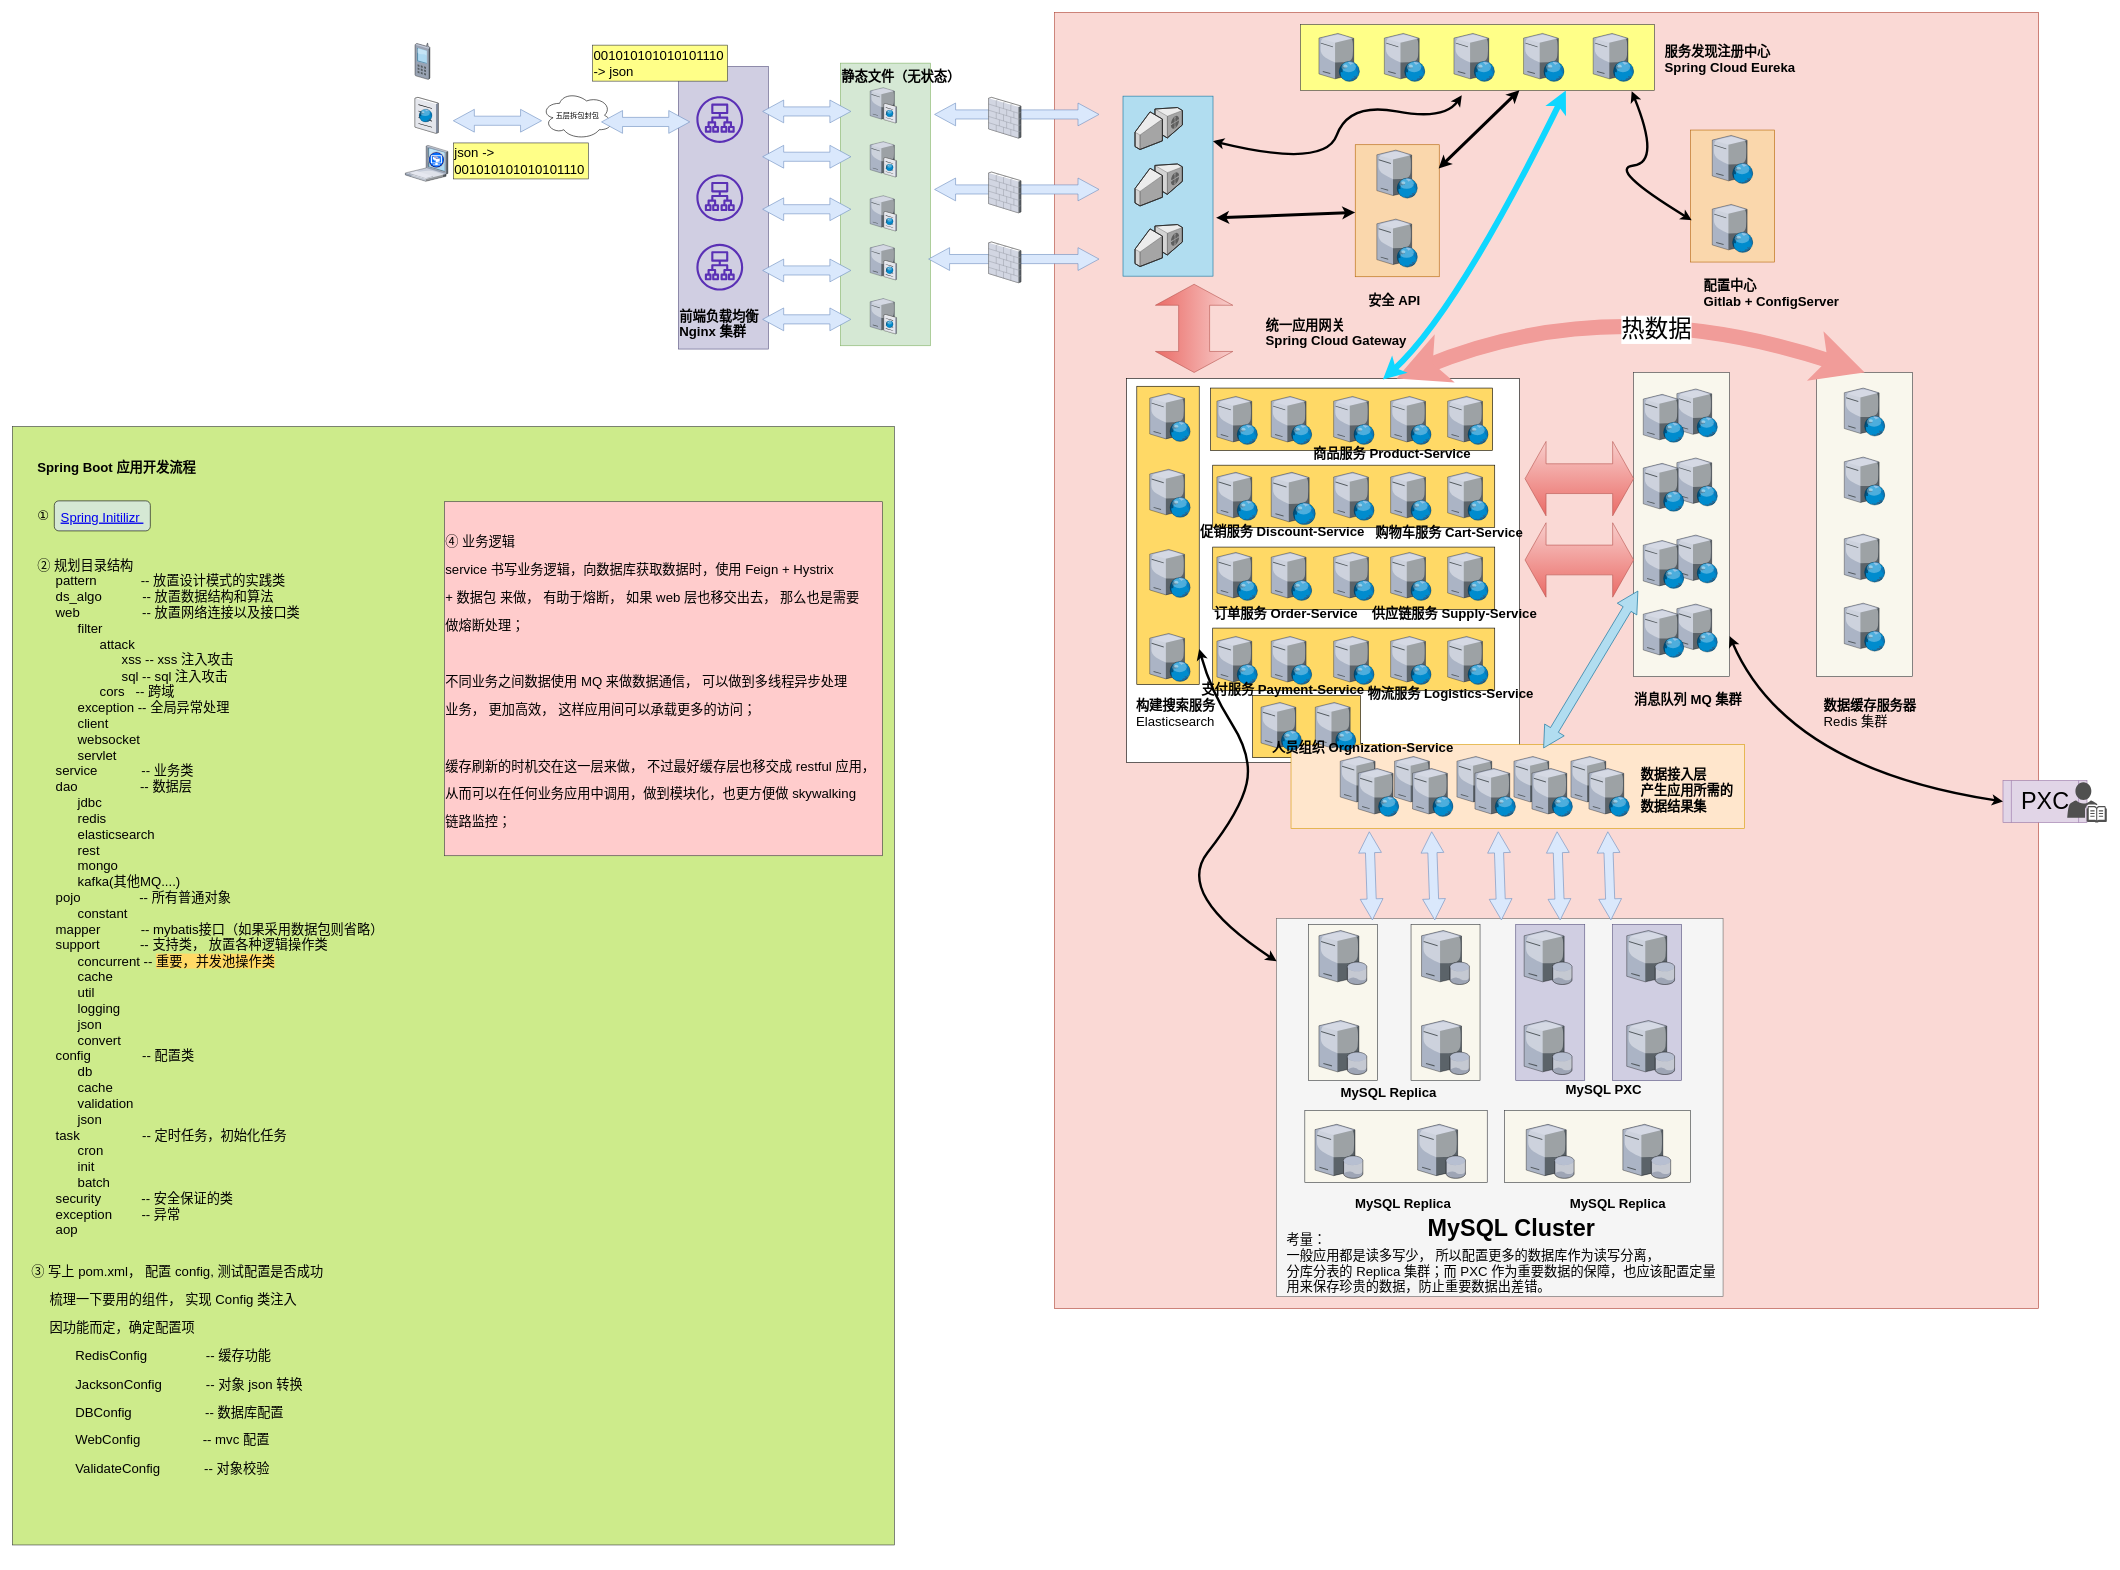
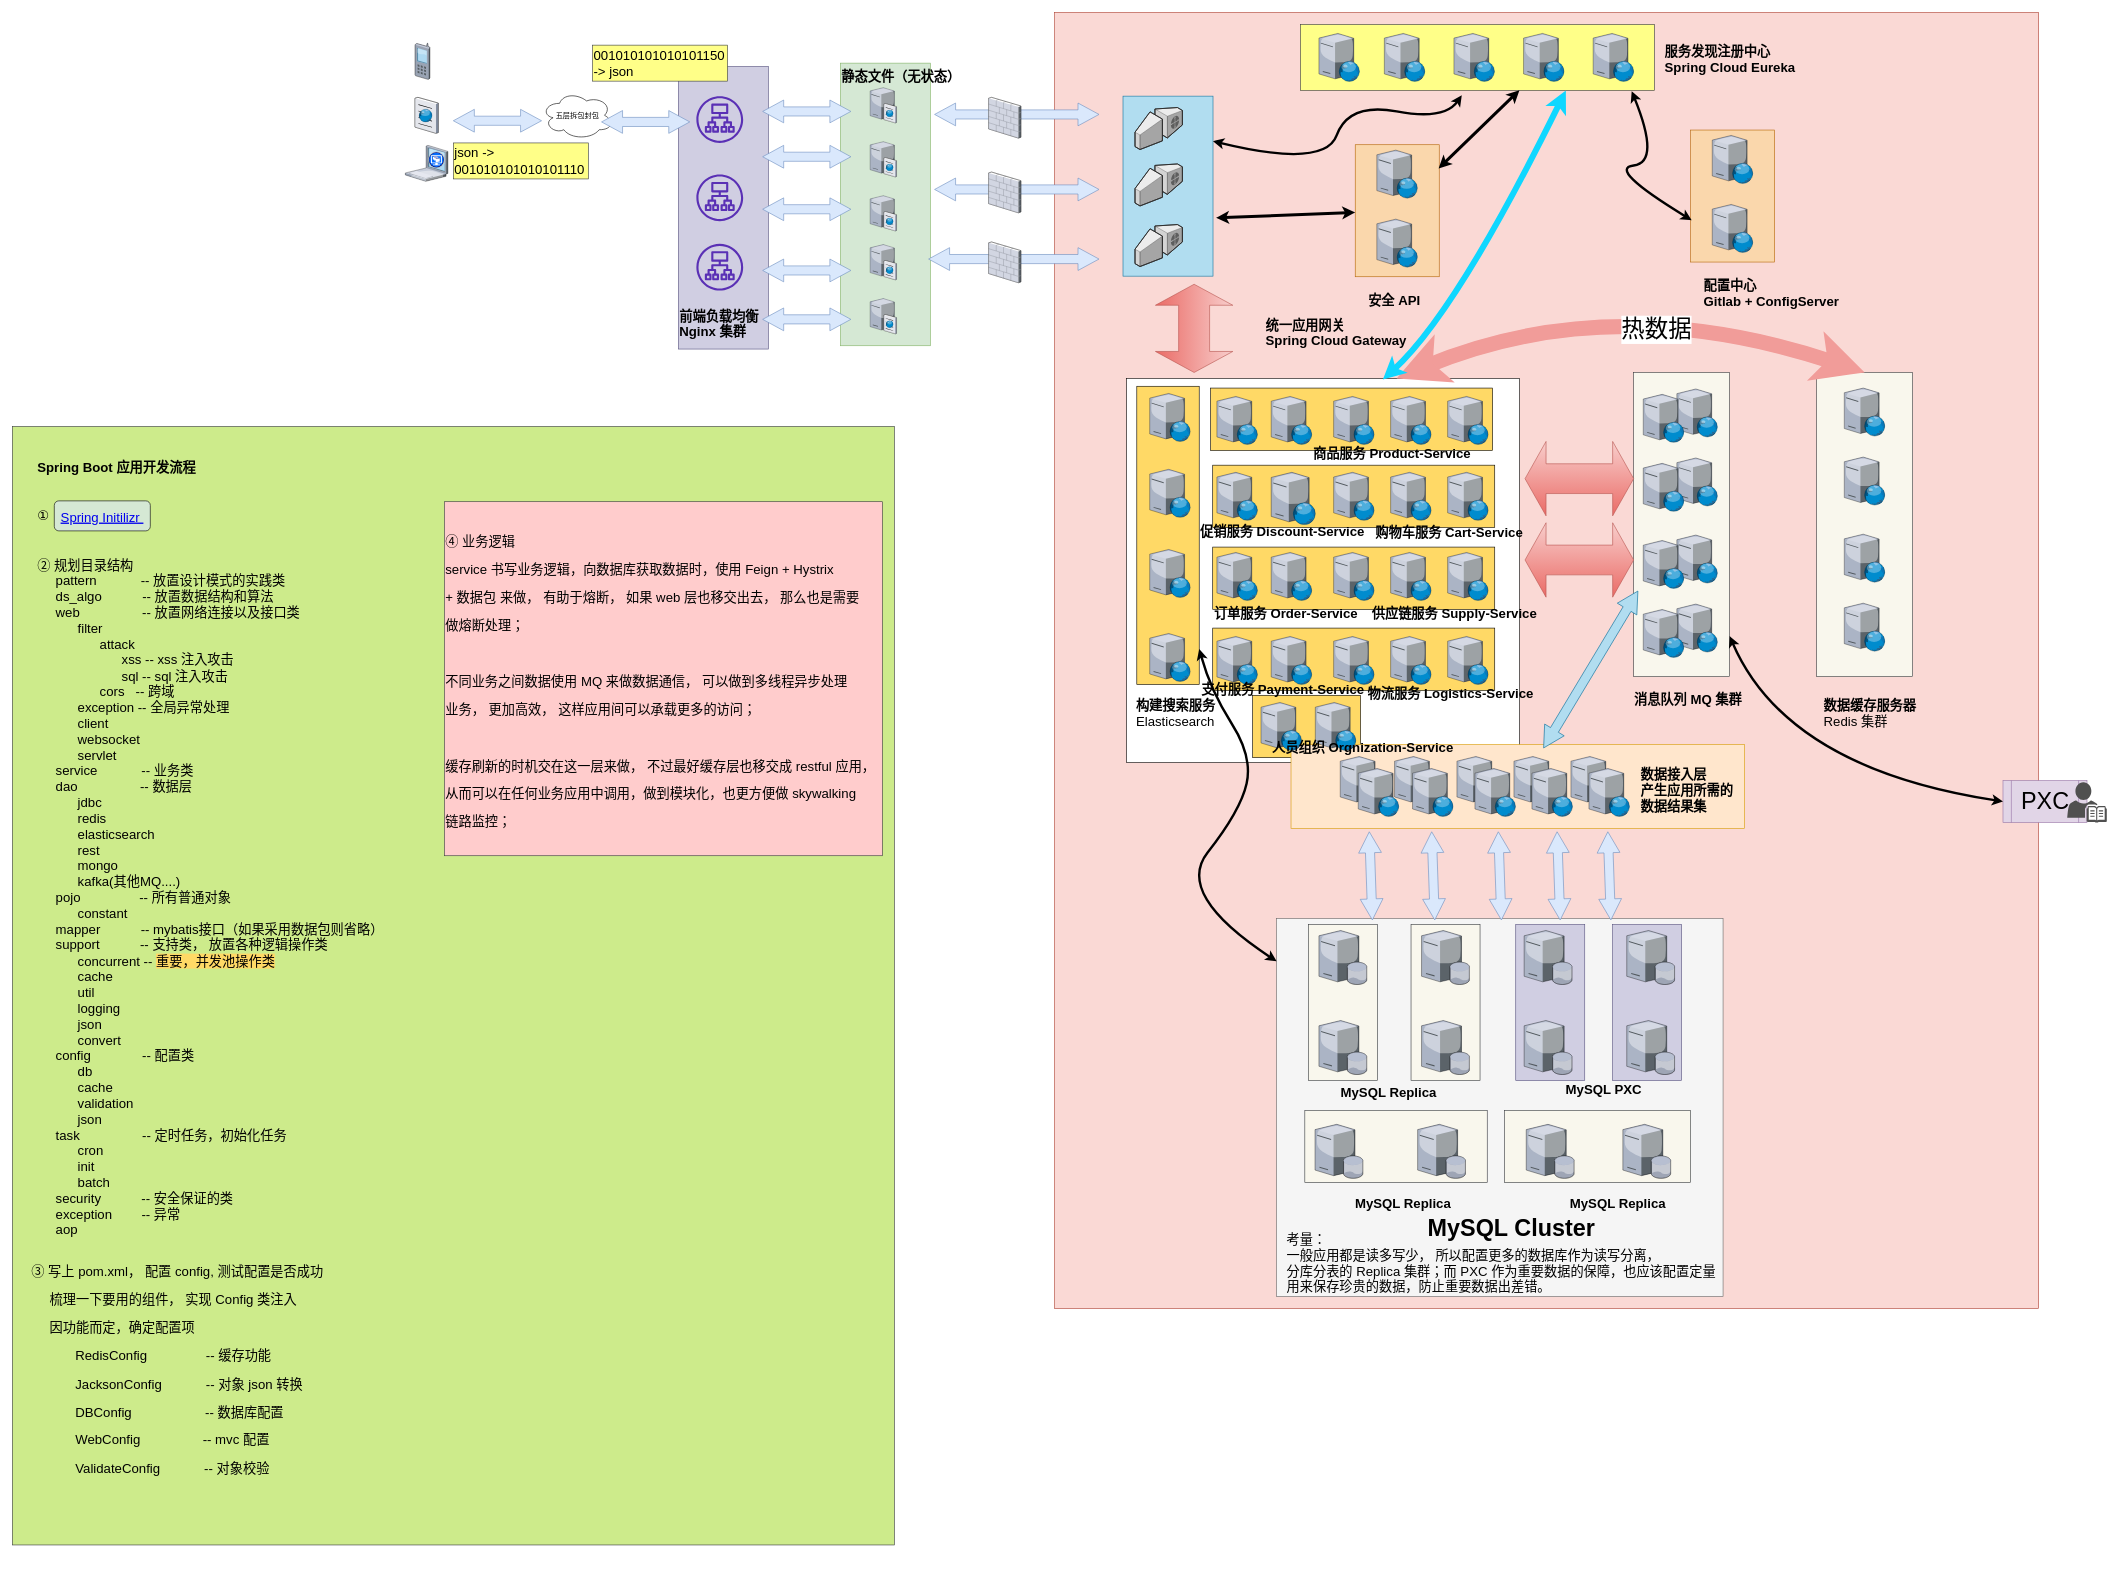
node "001010101010101110 -> json": label "001010101010101110 -> json" -> "001010101010101150 -> json"
